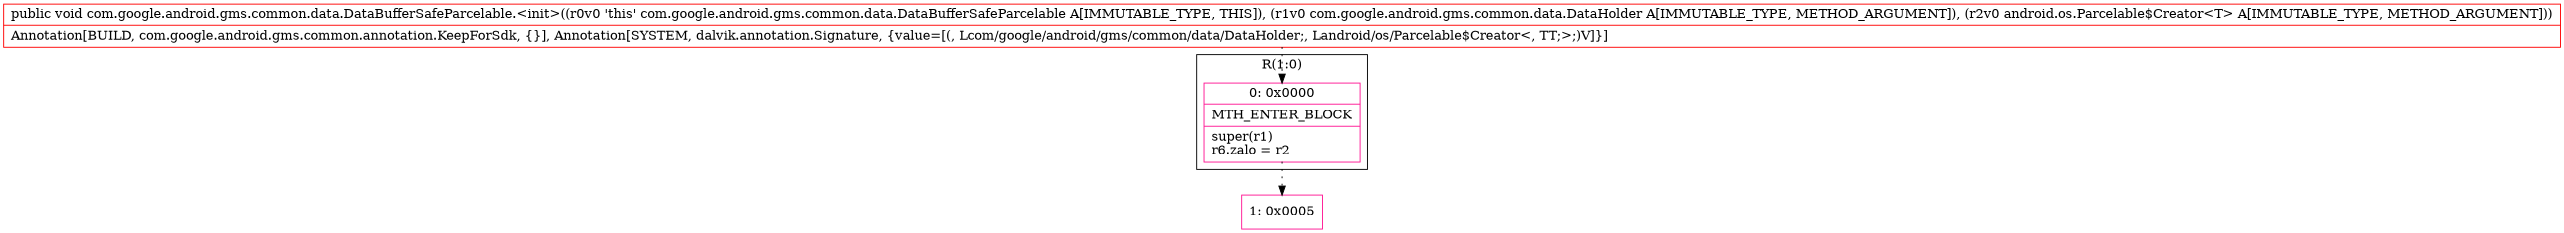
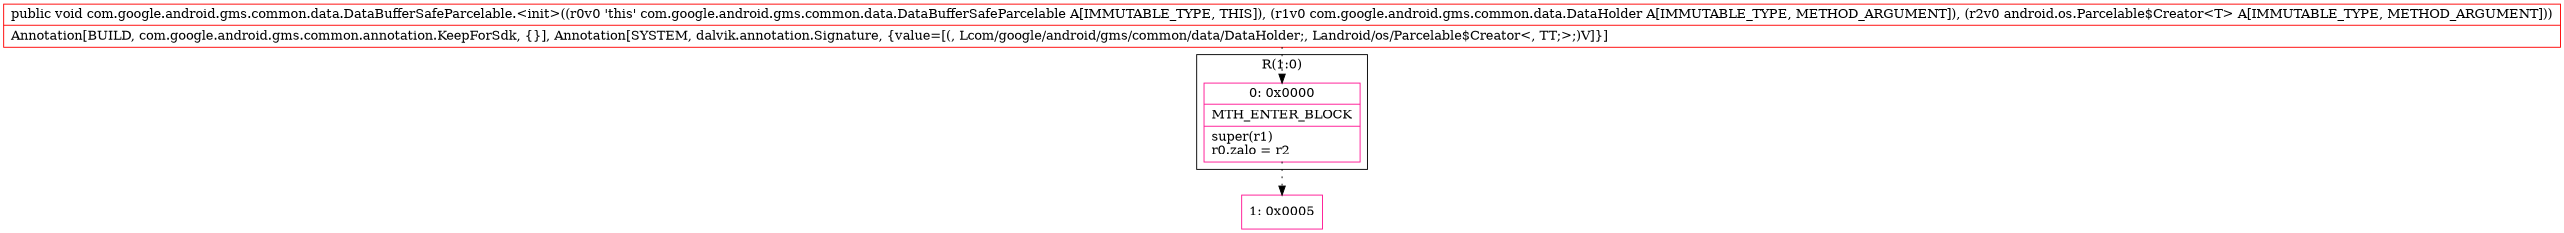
node "0: 0x0000": text "r6.zalo = r2" -> "r0.zalo = r2"
